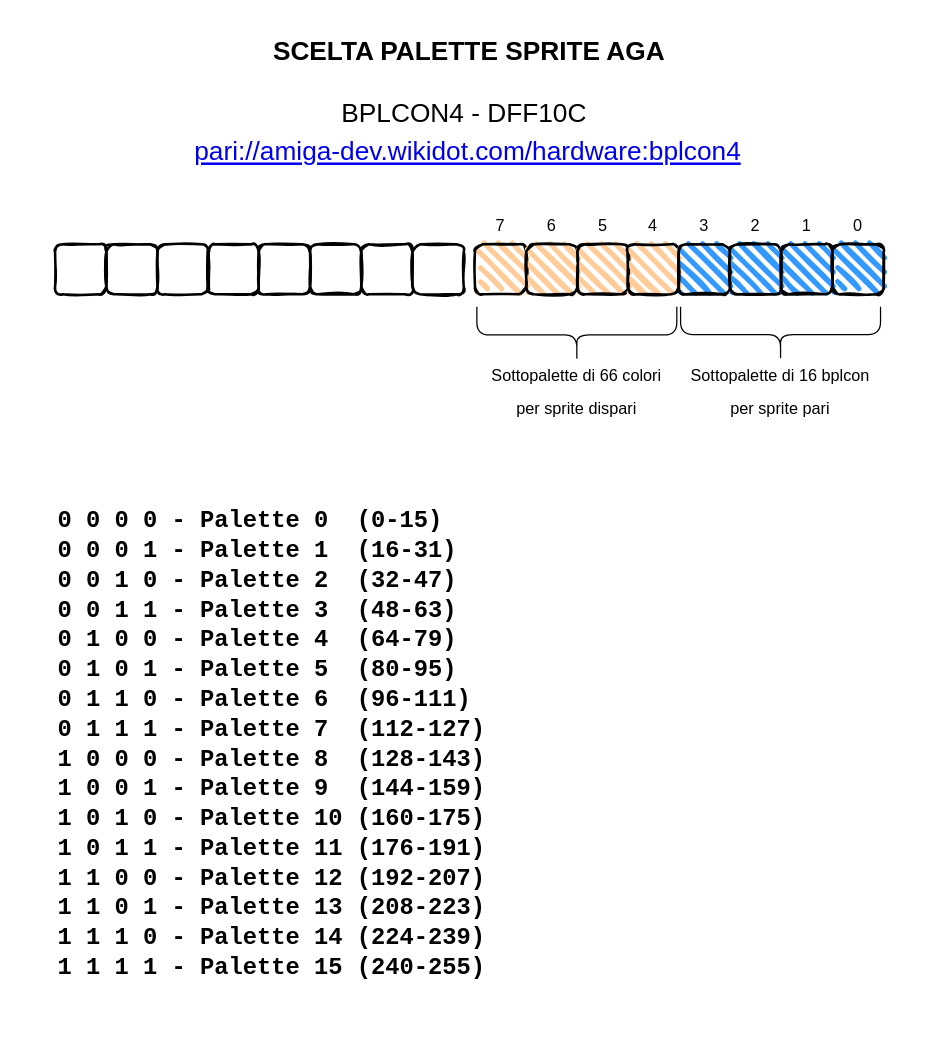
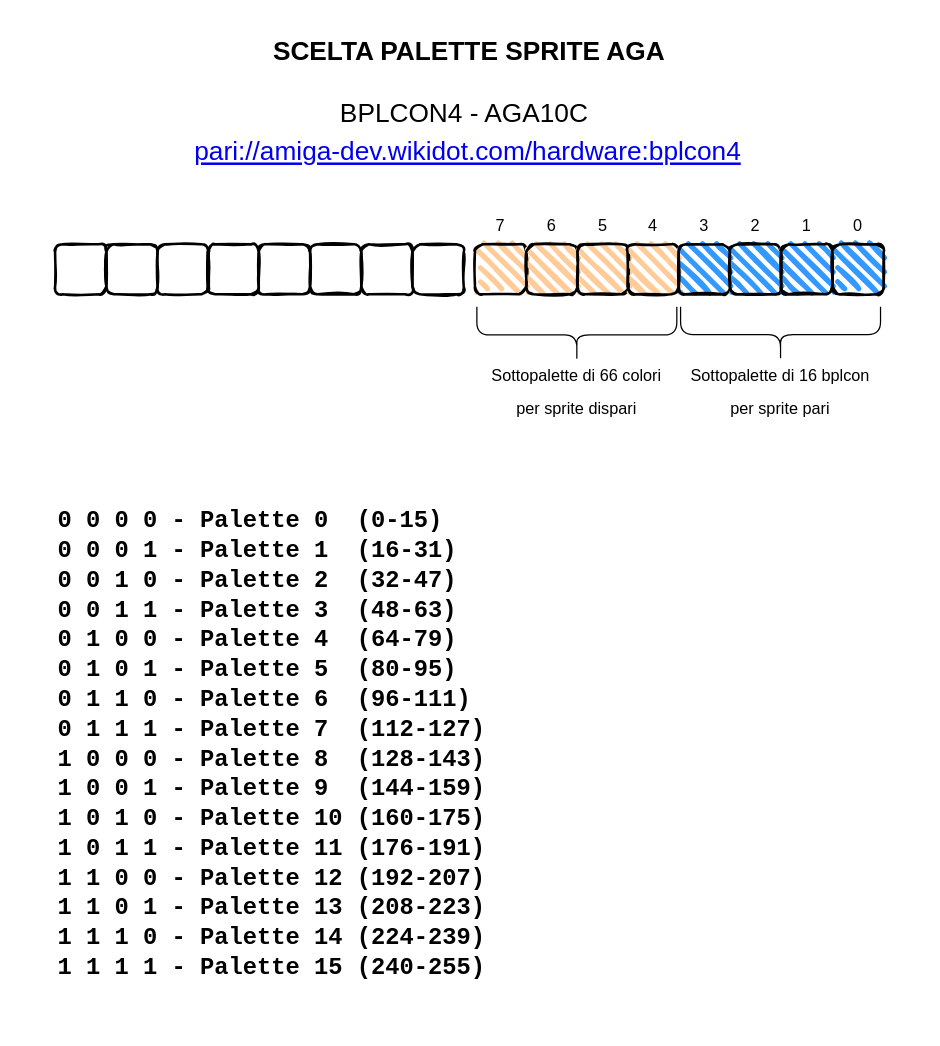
node "BPLCON4 - DFF10C": label "BPLCON4 - DFF10C" -> "BPLCON4 - AGA10C"
